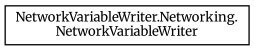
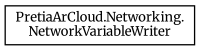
node "NetworkVariableWriter.Networking. NetworkVariableWriter": label "NetworkVariableWriter.Networking. NetworkVariableWriter" -> "PretiaArCloud.Networking. NetworkVariableWriter"
